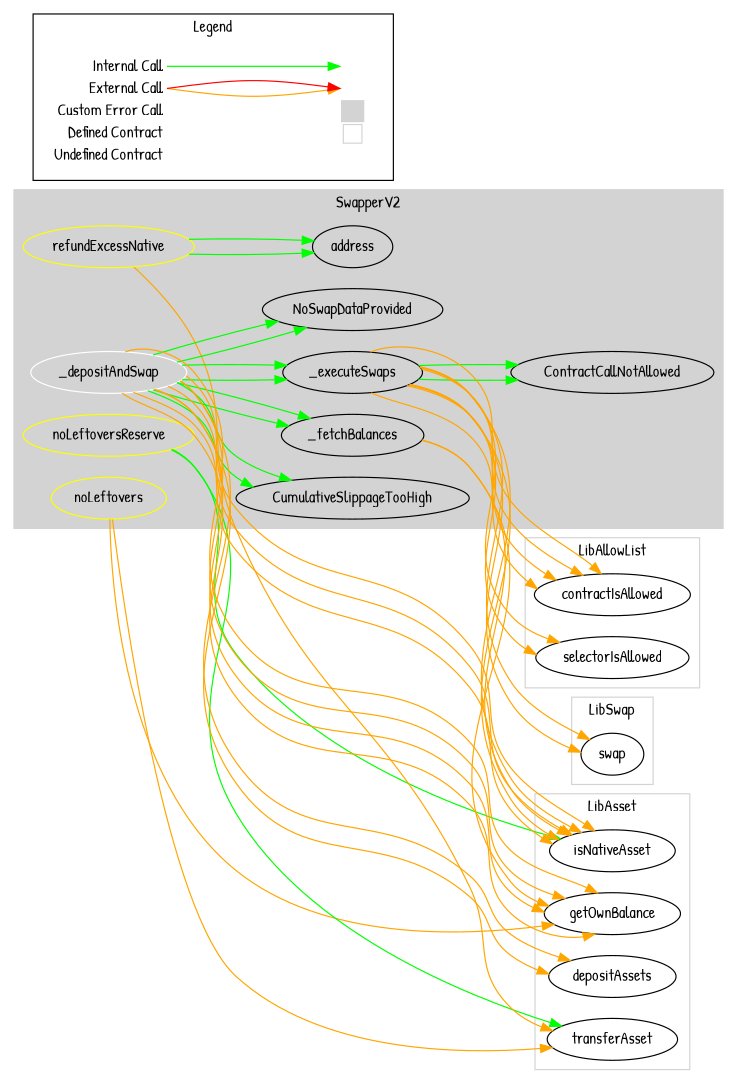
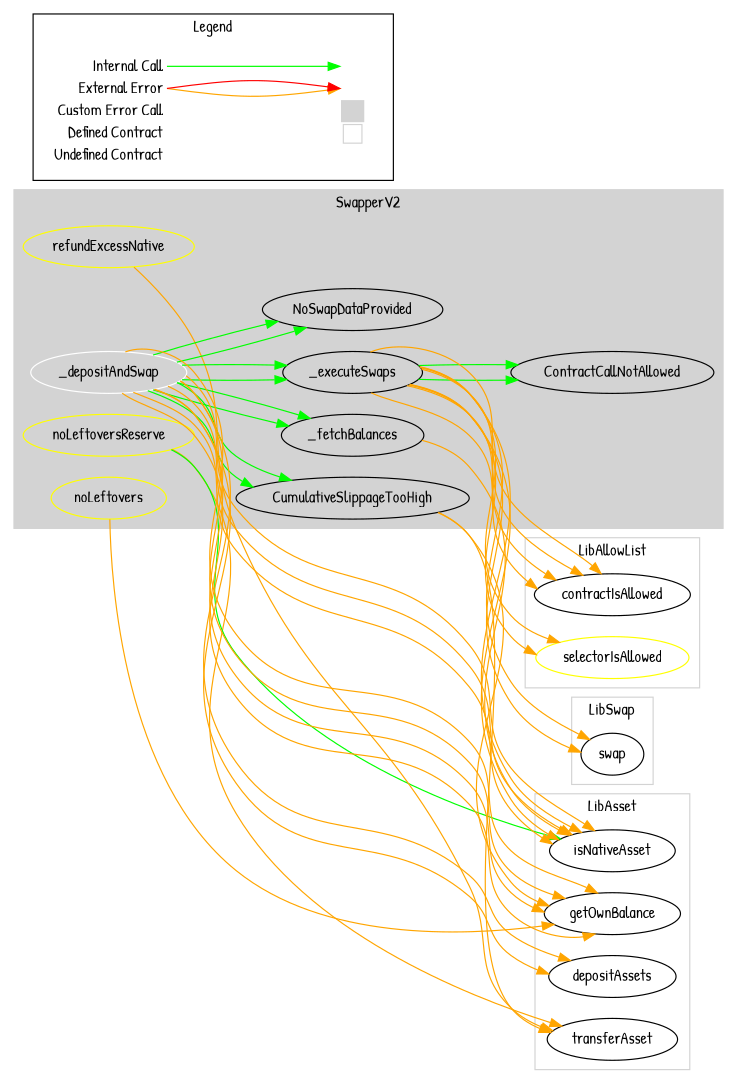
node "Internal Call": text "External Call" -> "External Error"
node "address": removed
node "selectorIsAllowed": color black -> yellow
edge "_fetchBalances" -> "getOwnBalance": now "CumulativeSlippageTooHigh" -> "getOwnBalance"
edge "noLeftoversReserve" -> "transferAsset": color green -> orange
edge "noLeftovers" -> "transferAsset": now "CumulativeSlippageTooHigh" -> "transferAsset"
